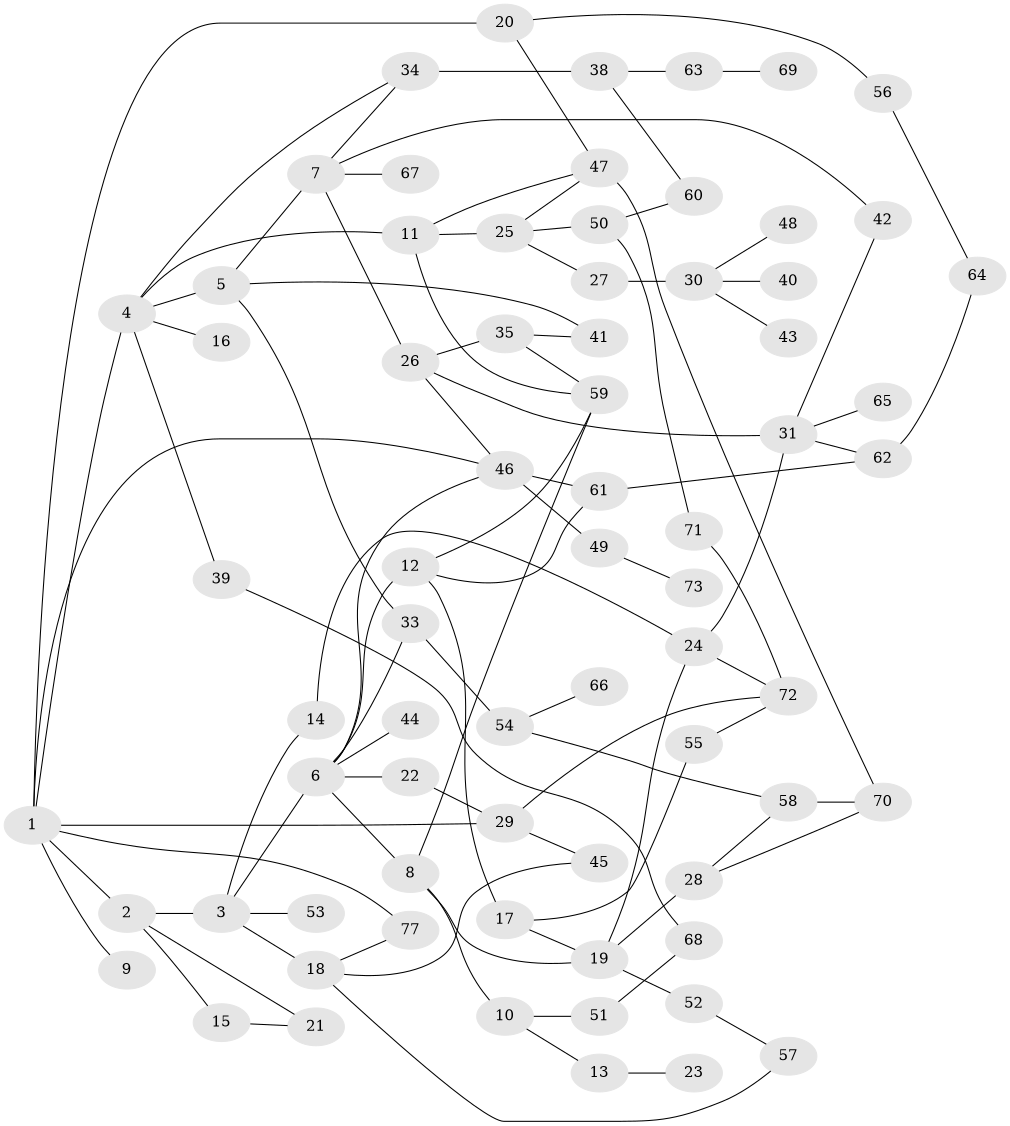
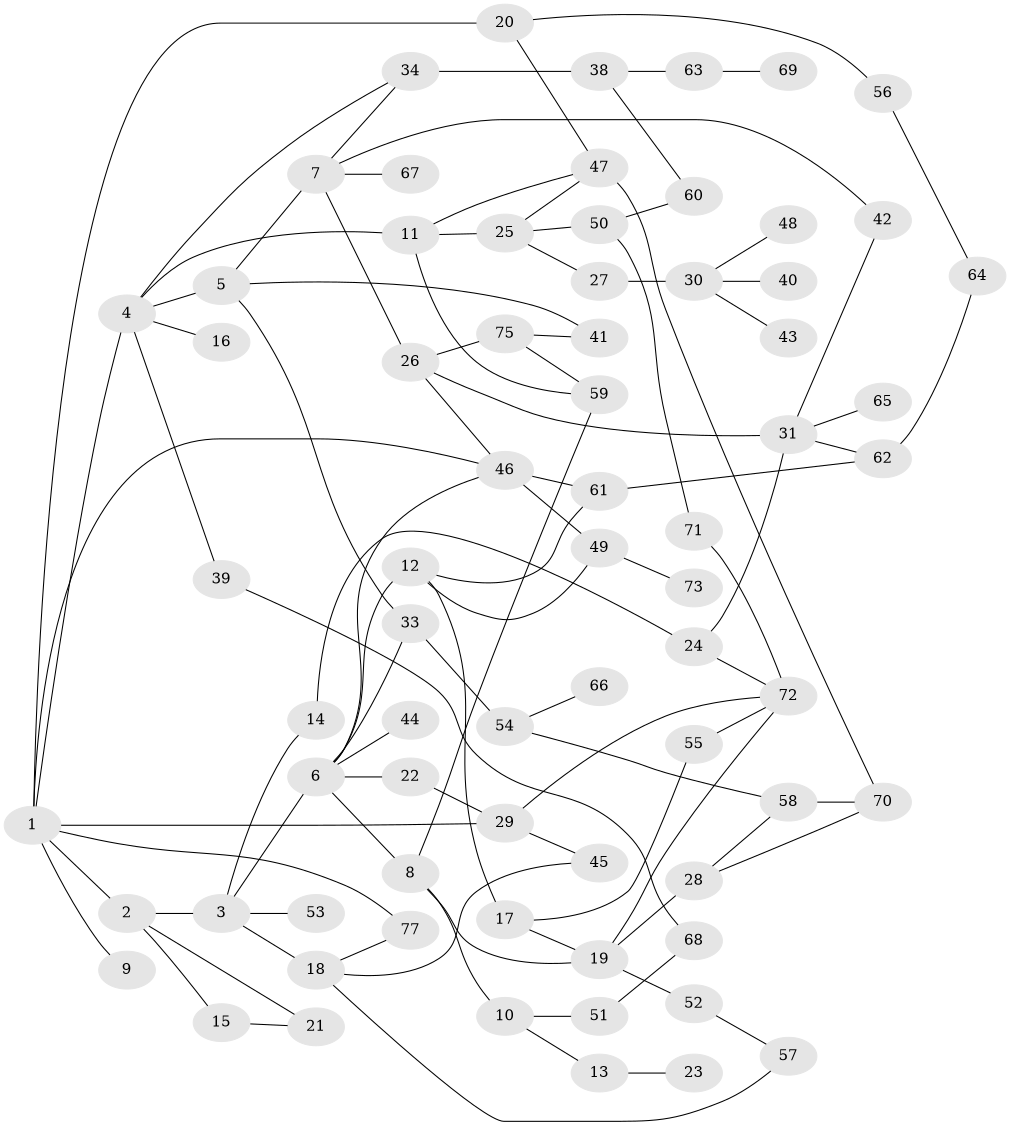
node "35": label "35" -> "75"
edge "59" -- "12": now "49" -- "12"
edge "24" -- "19": now "72" -- "19"
